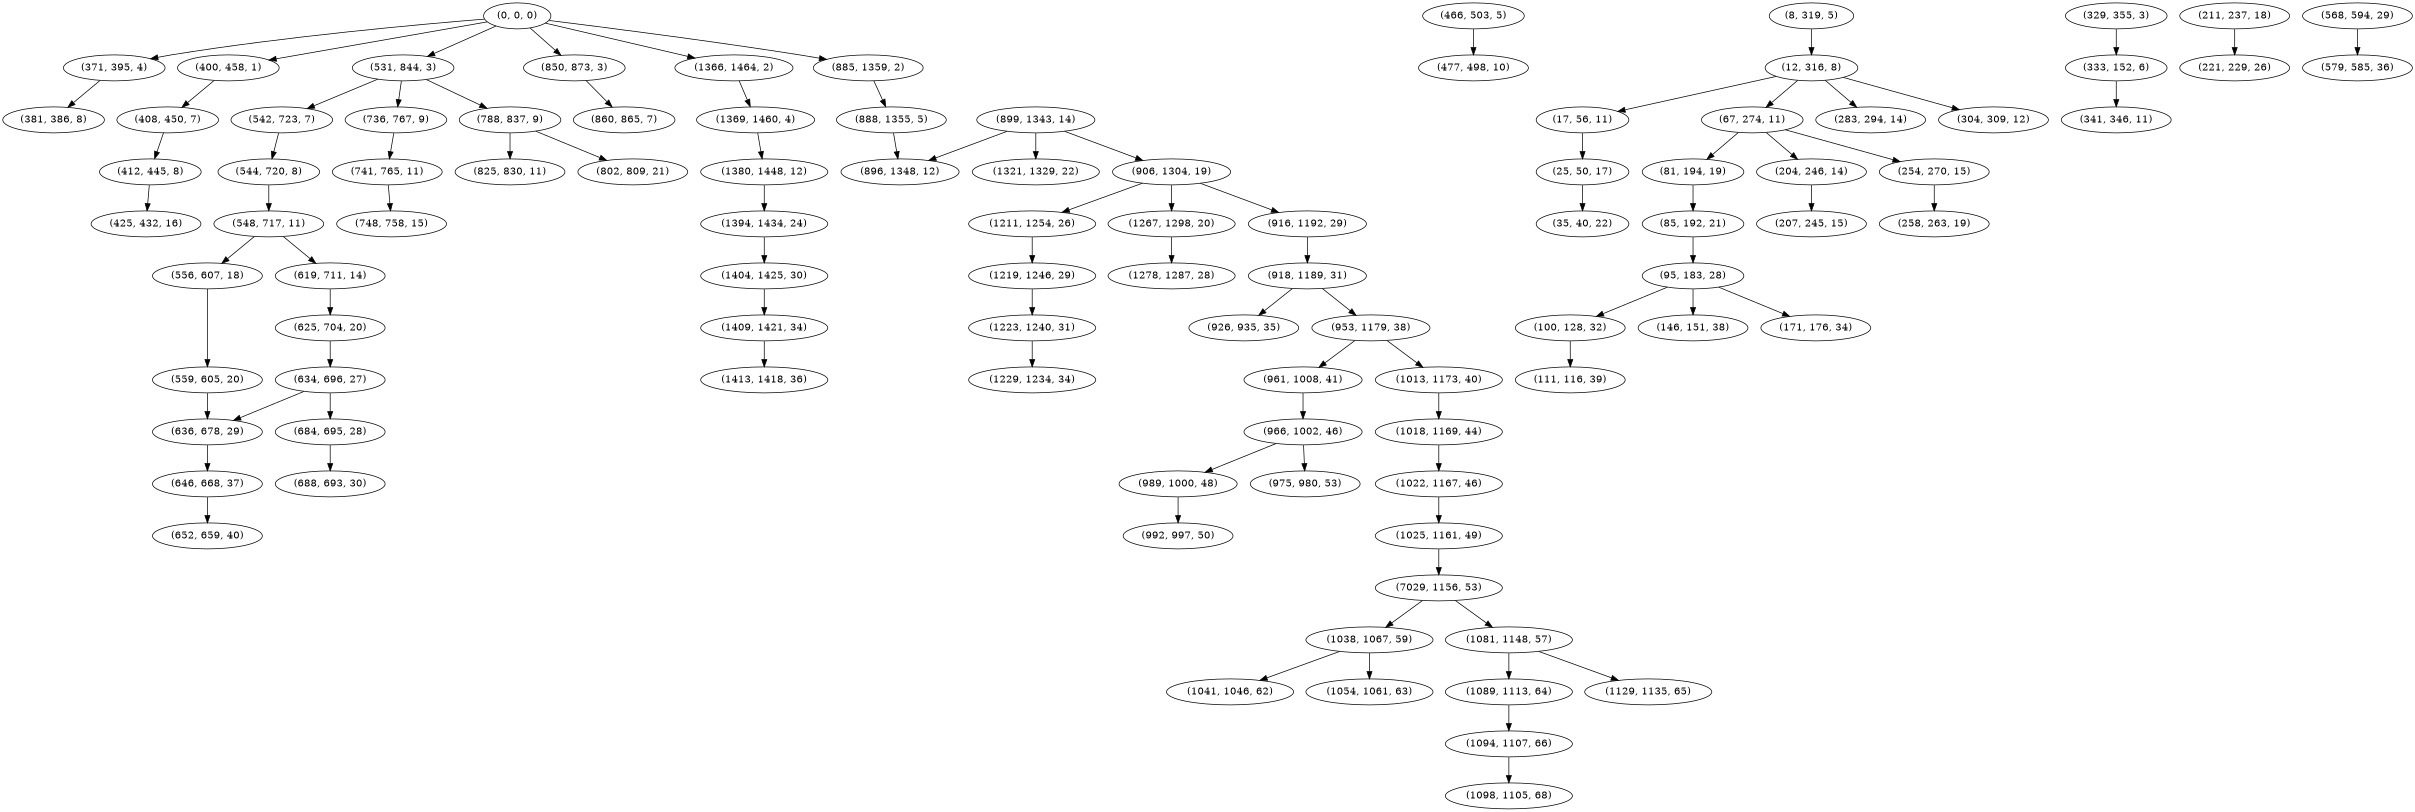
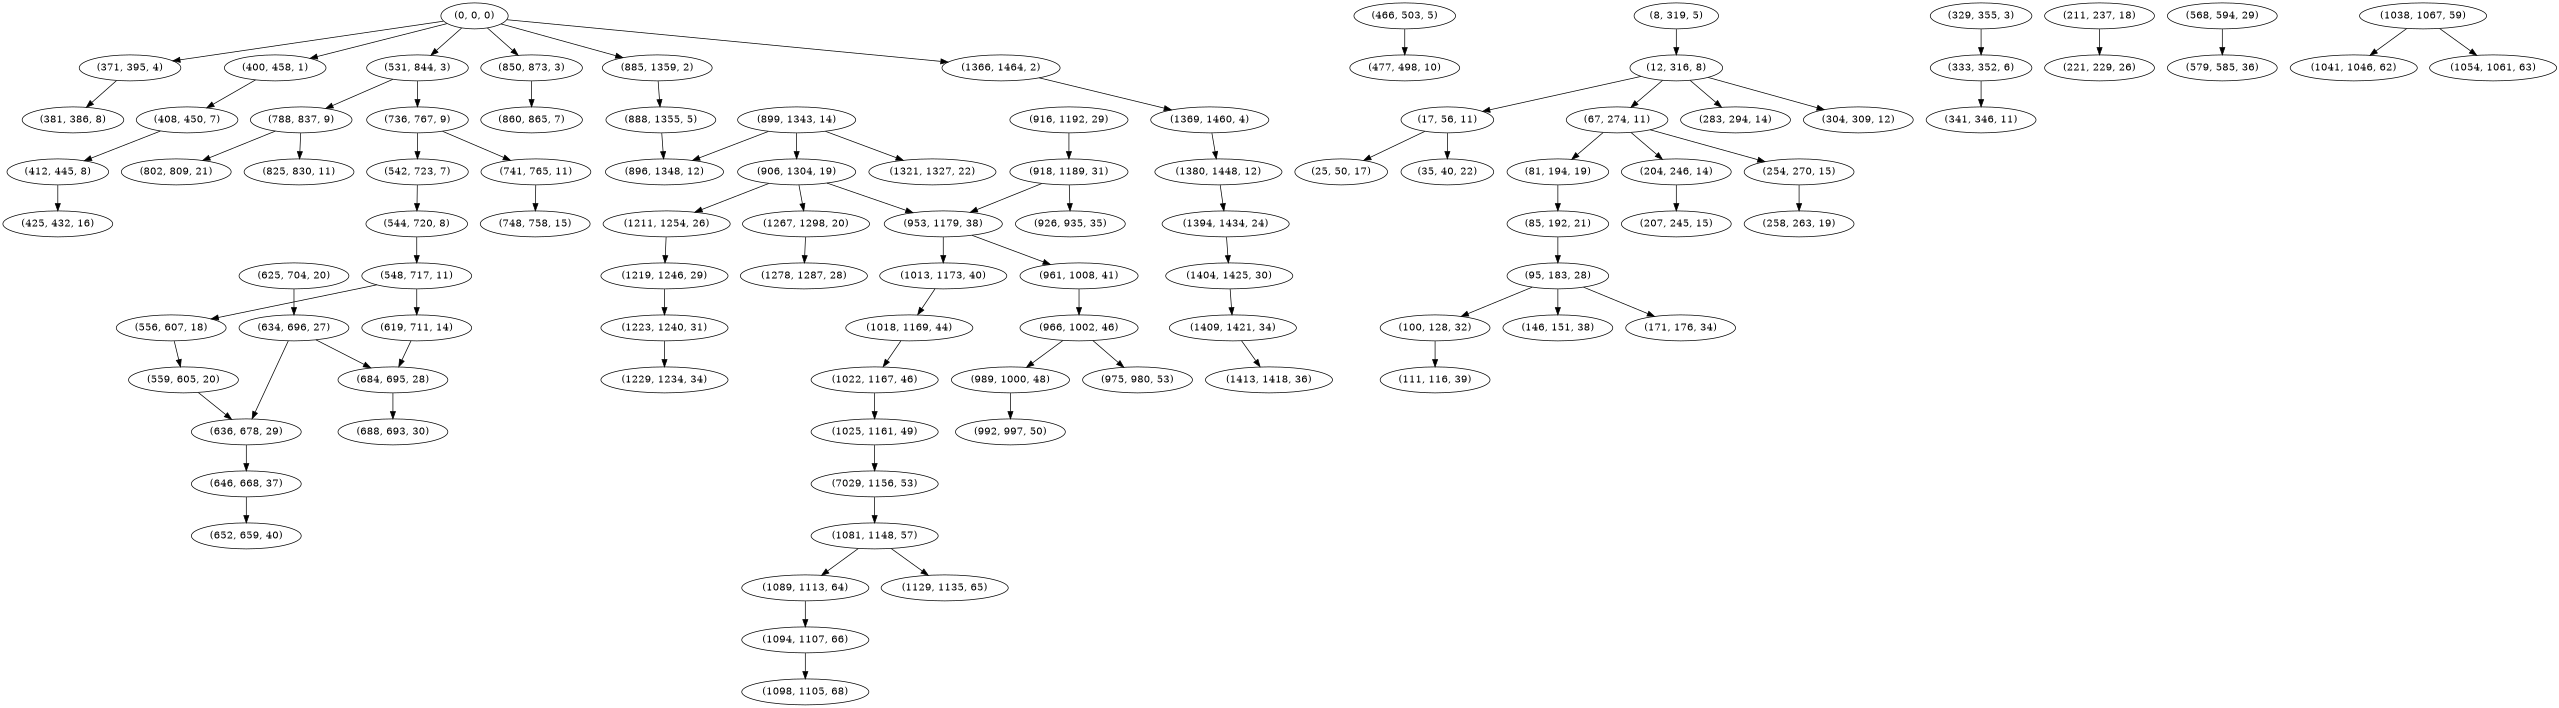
node "(333, 152, 6)": label "(333, 152, 6)" -> "(333, 352, 6)"
edge "(531, 844, 3)" -> "(542, 723, 7)": now "(736, 767, 9)" -> "(542, 723, 7)"
node "(1321, 1329, 22)": label "(1321, 1329, 22)" -> "(1321, 1327, 22)"
edge "(25, 50, 17)" -> "(35, 40, 22)": now "(17, 56, 11)" -> "(35, 40, 22)"
edge "(906, 1304, 19)" -> "(916, 1192, 29)": now "(906, 1304, 19)" -> "(953, 1179, 38)"
edge "(619, 711, 14)" -> "(625, 704, 20)": now "(619, 711, 14)" -> "(684, 695, 28)"
edge "(7029, 1156, 53)" -> "(1038, 1067, 59)": removed
